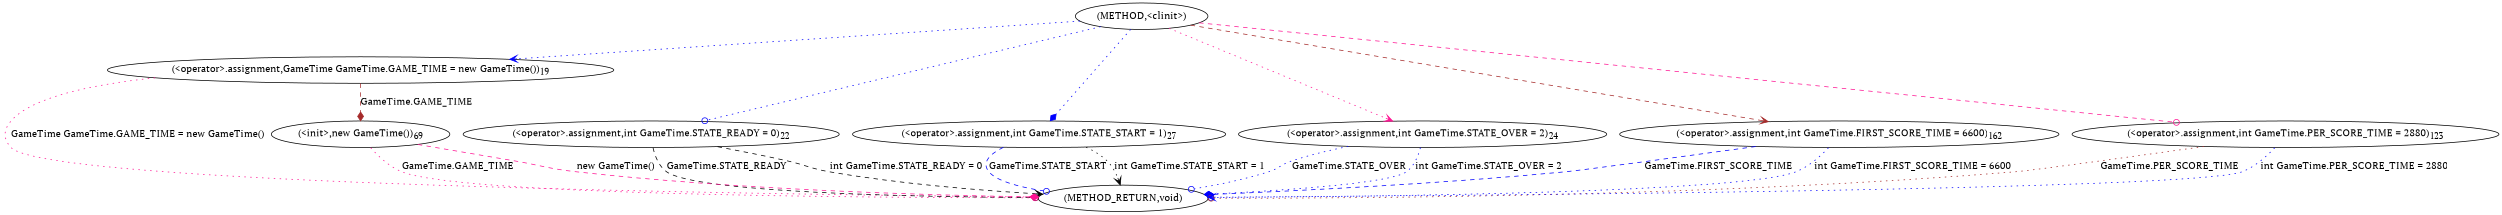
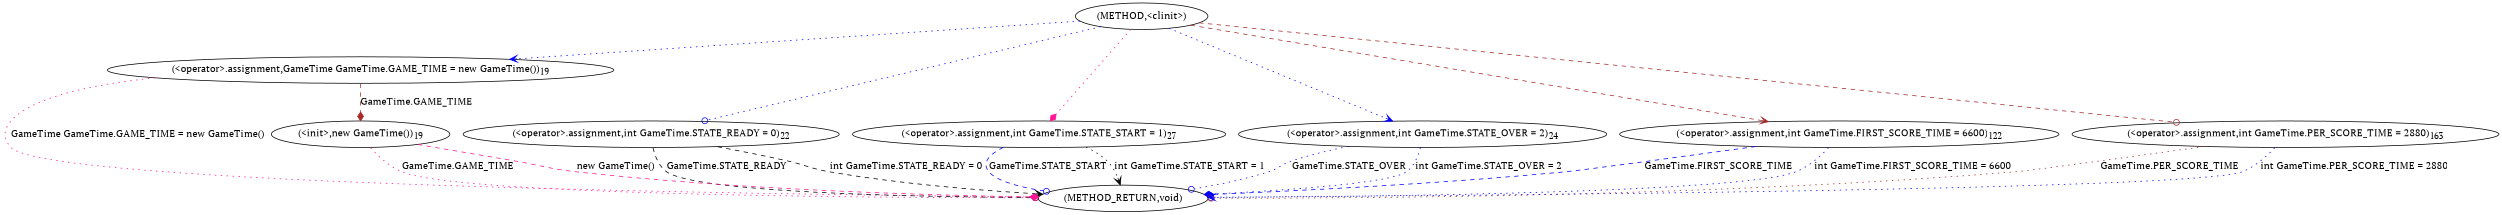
edge "(METHOD,<clinit>)" -> "(<operator>.assignment,int GameTime.STATE_START = 1)": color blue -> deeppink
edge "(METHOD,<clinit>)" -> "(<operator>.assignment,int GameTime.PER_SCORE_TIME = 2880)": color deeppink -> brown
edge "(METHOD,<clinit>)" -> "(<operator>.assignment,int GameTime.STATE_OVER = 2)": color deeppink -> blue
node "(<init>,new GameTime())": text "69" -> "19"
node "(<operator>.assignment,int GameTime.FIRST_SCORE_TIME = 6600)": text "162" -> "122"
node "(<operator>.assignment,int GameTime.PER_SCORE_TIME = 2880)": text "123" -> "163"
